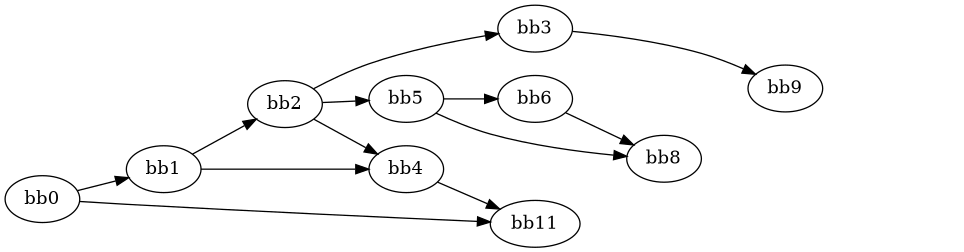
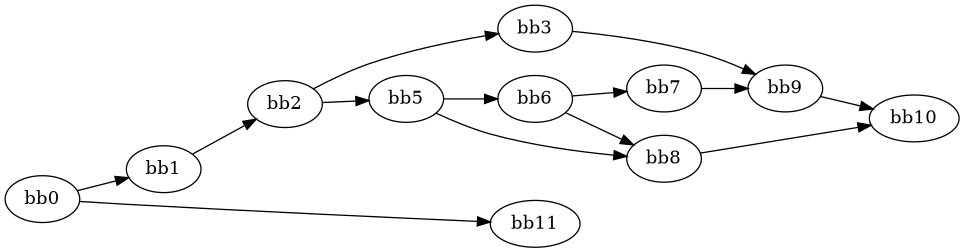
node "bb7": added
node "bb10": added
node "bb4": removed
